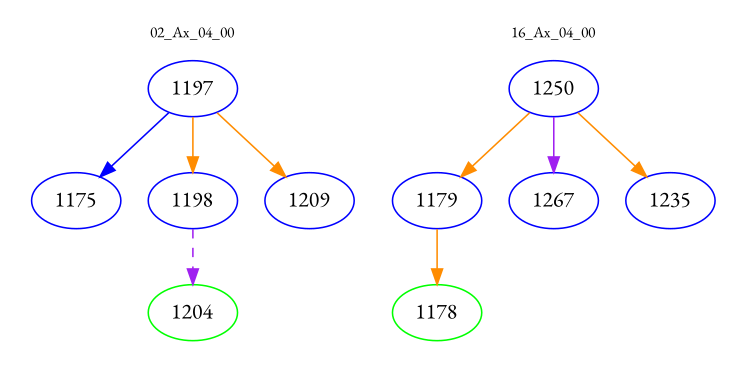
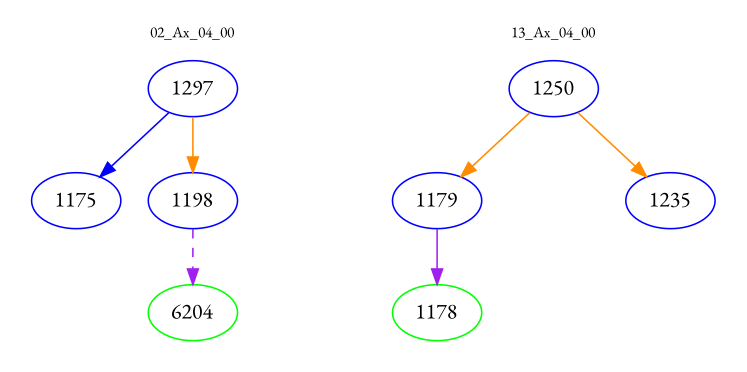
cluster "16_Ax_04_00": label "16_Ax_04_00" -> "13_Ax_04_00"
node "1197": label "1197" -> "1297"
node "1209": removed
node "1267": removed
edge "1179" -> "1178": color darkorange -> purple
node "1204": label "1204" -> "6204"
